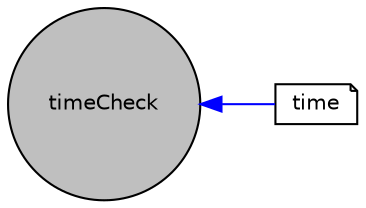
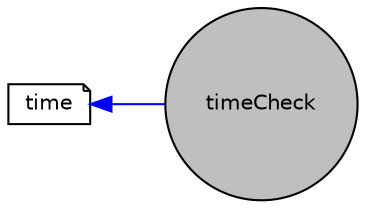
edge "time" -> "timeCheck": reversed
